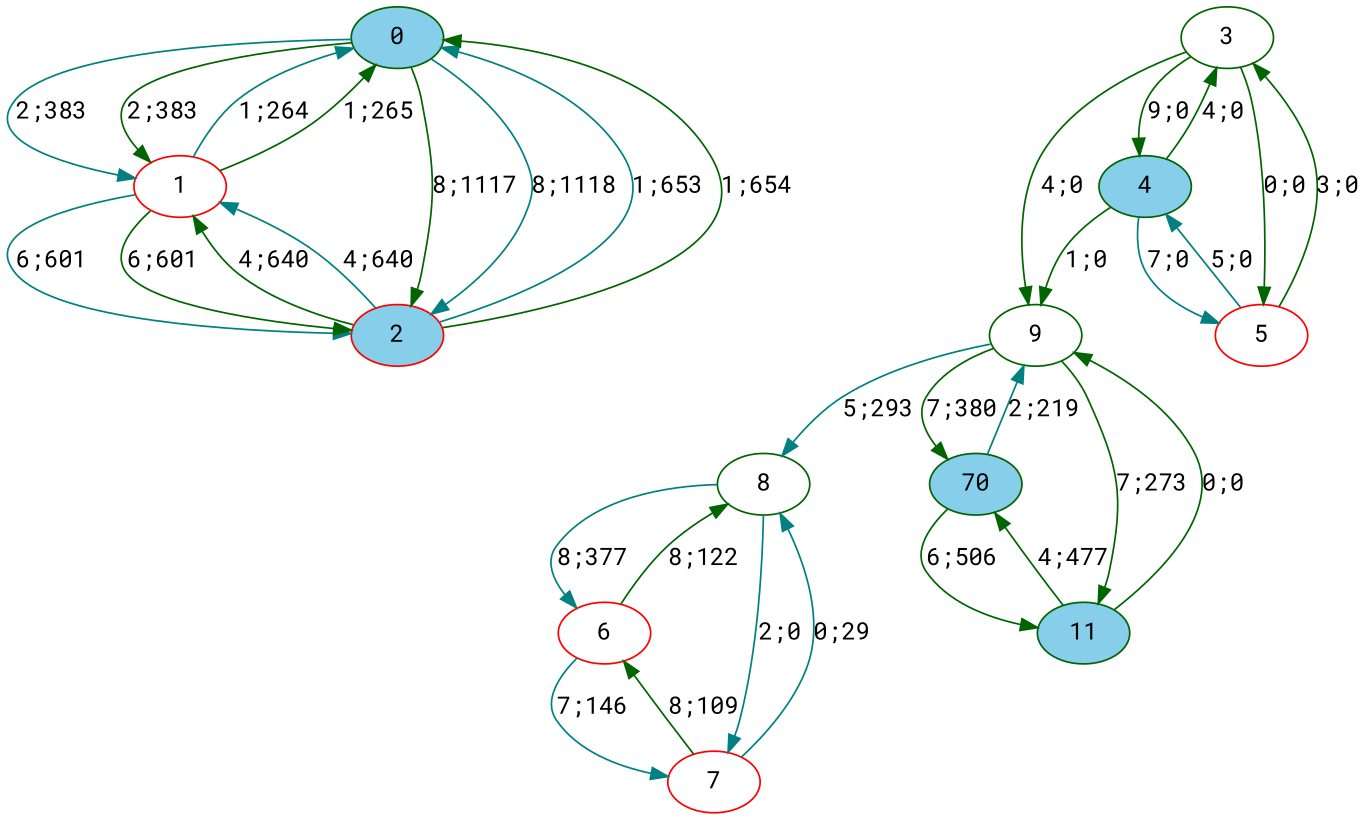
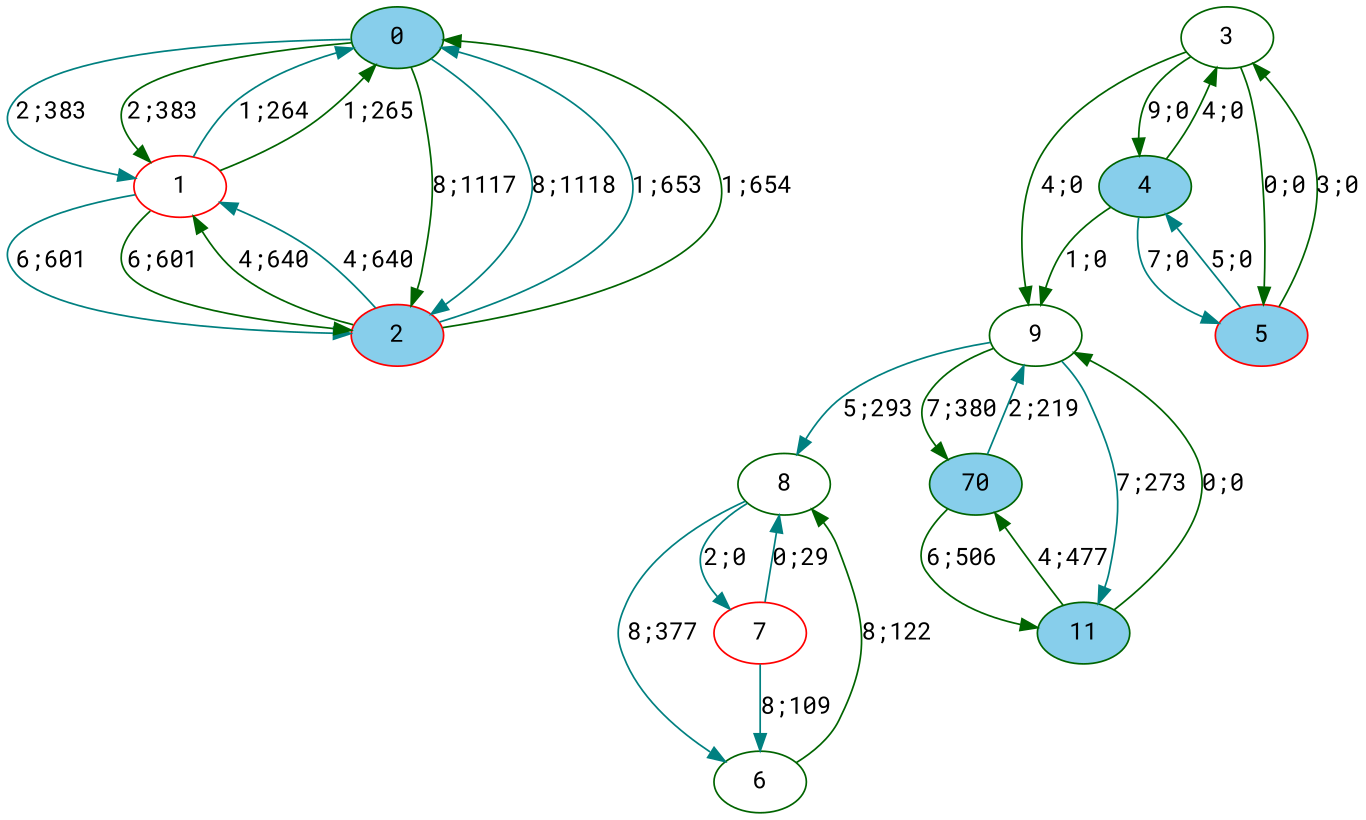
node "5": fillcolor white -> skyblue
edge "9" -> "11": color darkgreen -> teal
node "6": color red -> darkgreen
edge "7" -> "6": color darkgreen -> teal
edge "6" -> "7": removed, label "7;146"
